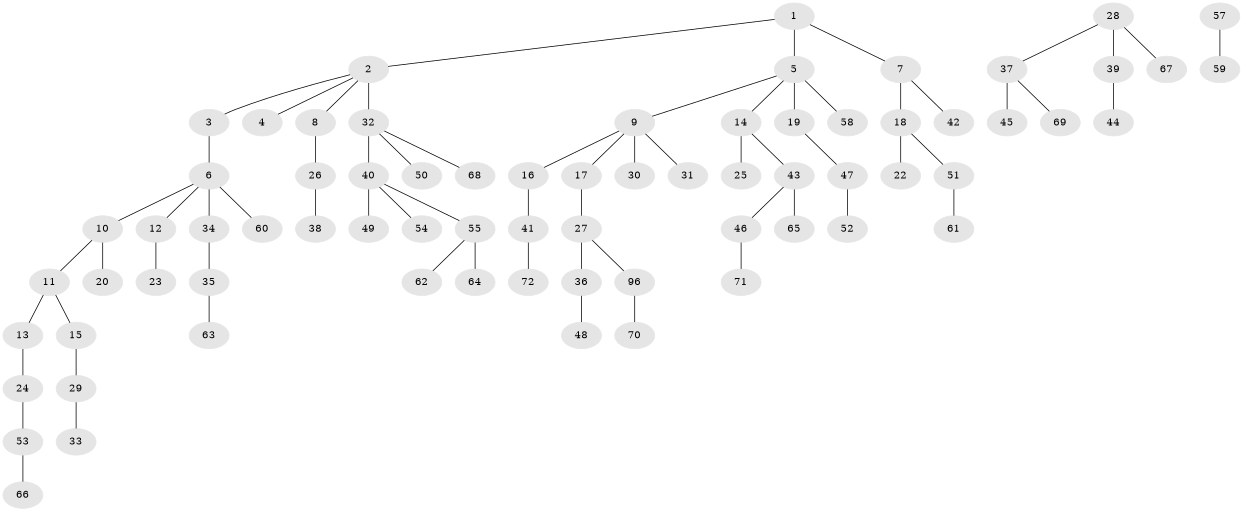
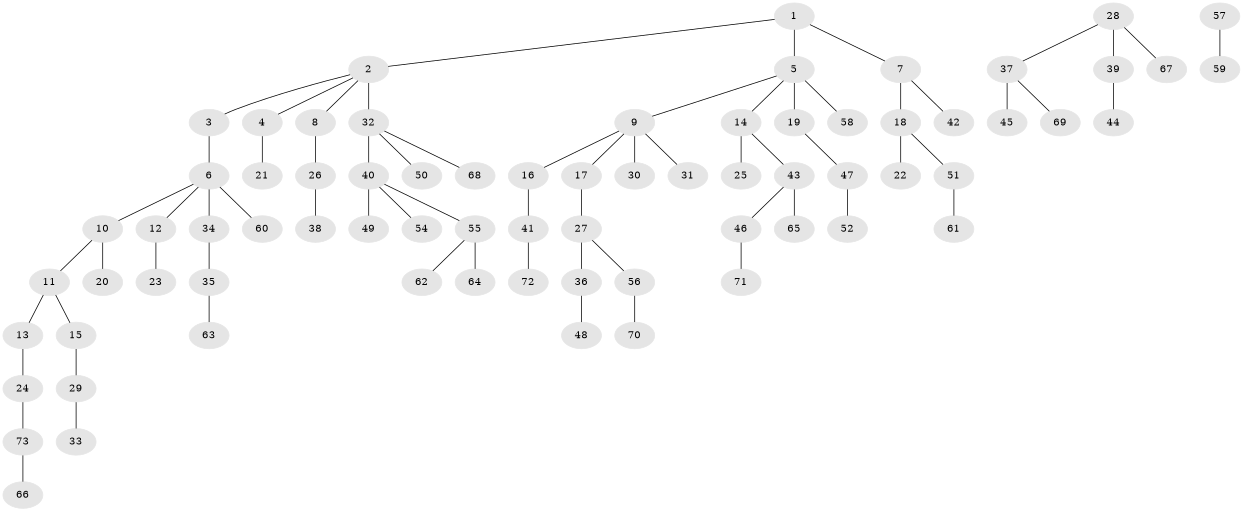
node "21": added
node "96": label "96" -> "56"
node "53": label "53" -> "73"
